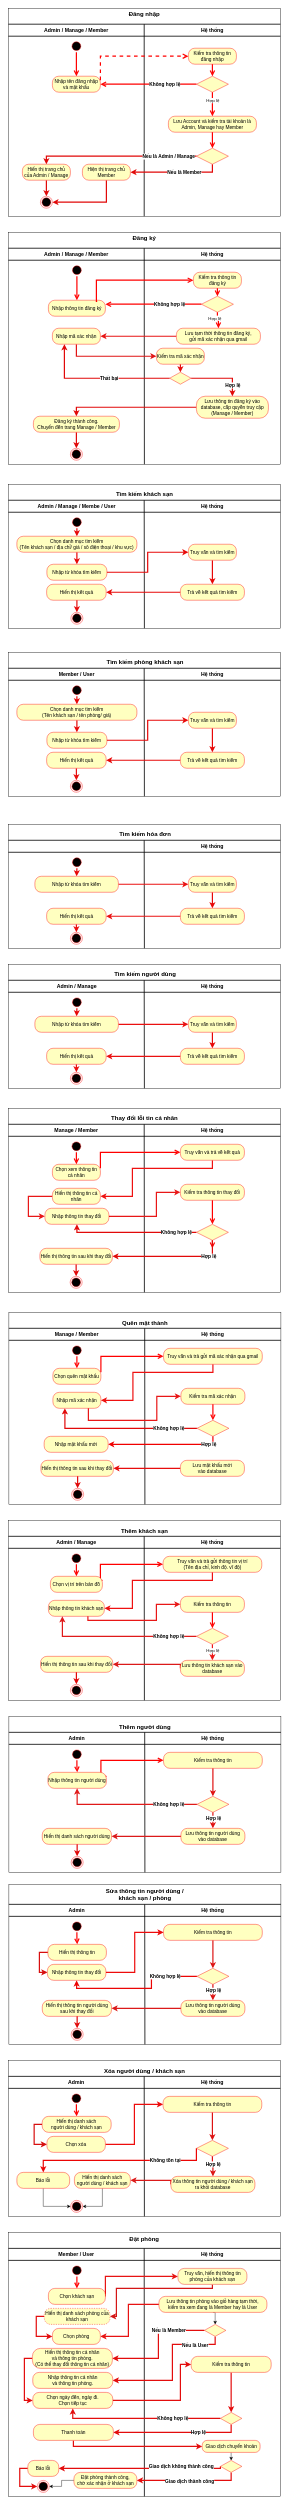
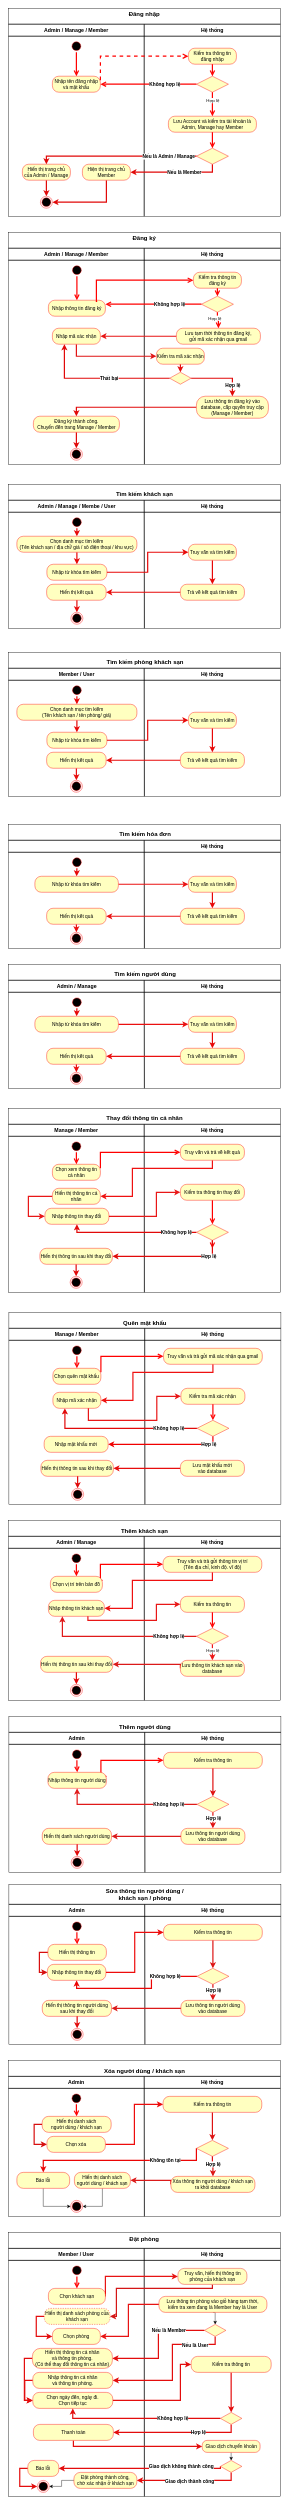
node "Thay đổi lỗi tin cá nhân": label "Thay đổi lỗi tin cá nhân" -> "Thay đổi thông tin cá nhân"
node "Quên mật thành": label "Quên mật thành" -> "Quên mật khẩu"
edge "Nhập thông tin cá nhân và thông tin phòng." -> "Chọn ngày đến, ngày đi. Chọn tiếp tục": added
